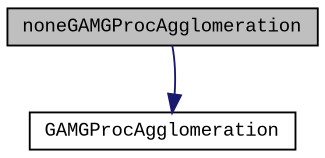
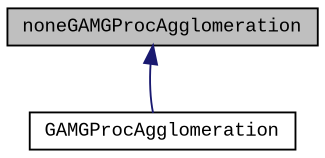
edge "noneGAMGProcAgglomeration" -> "GAMGProcAgglomeration": reversed
